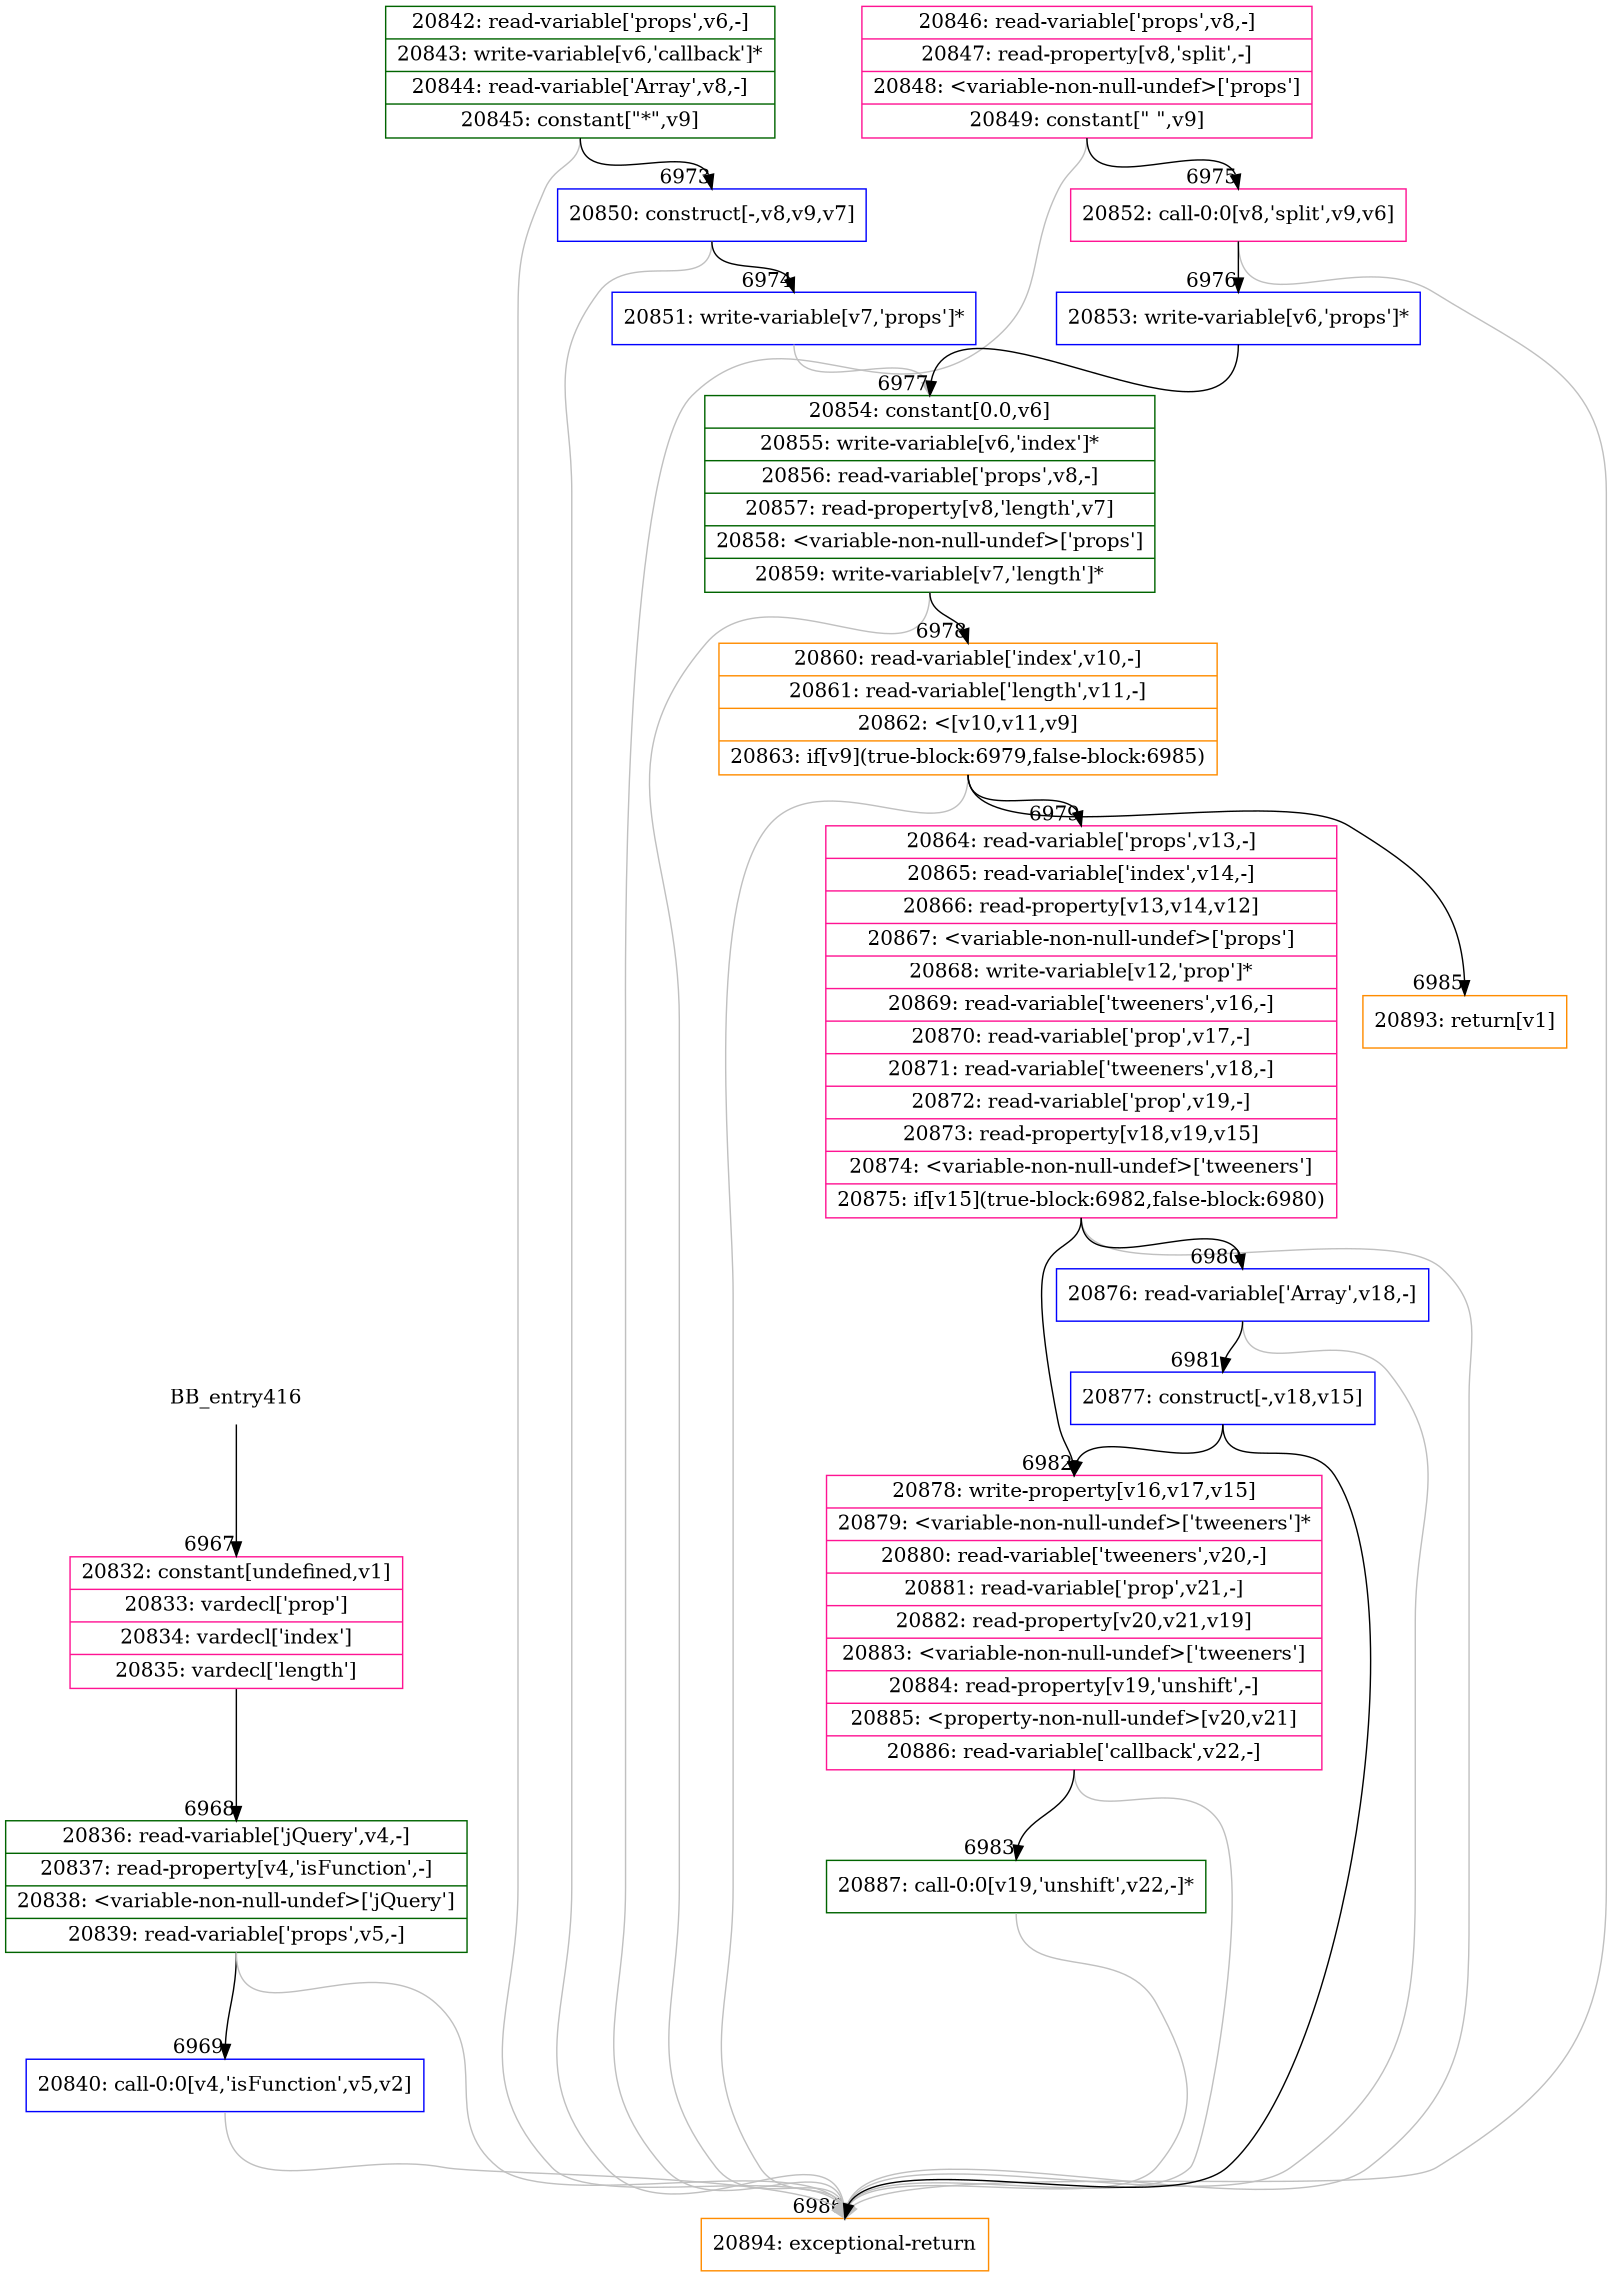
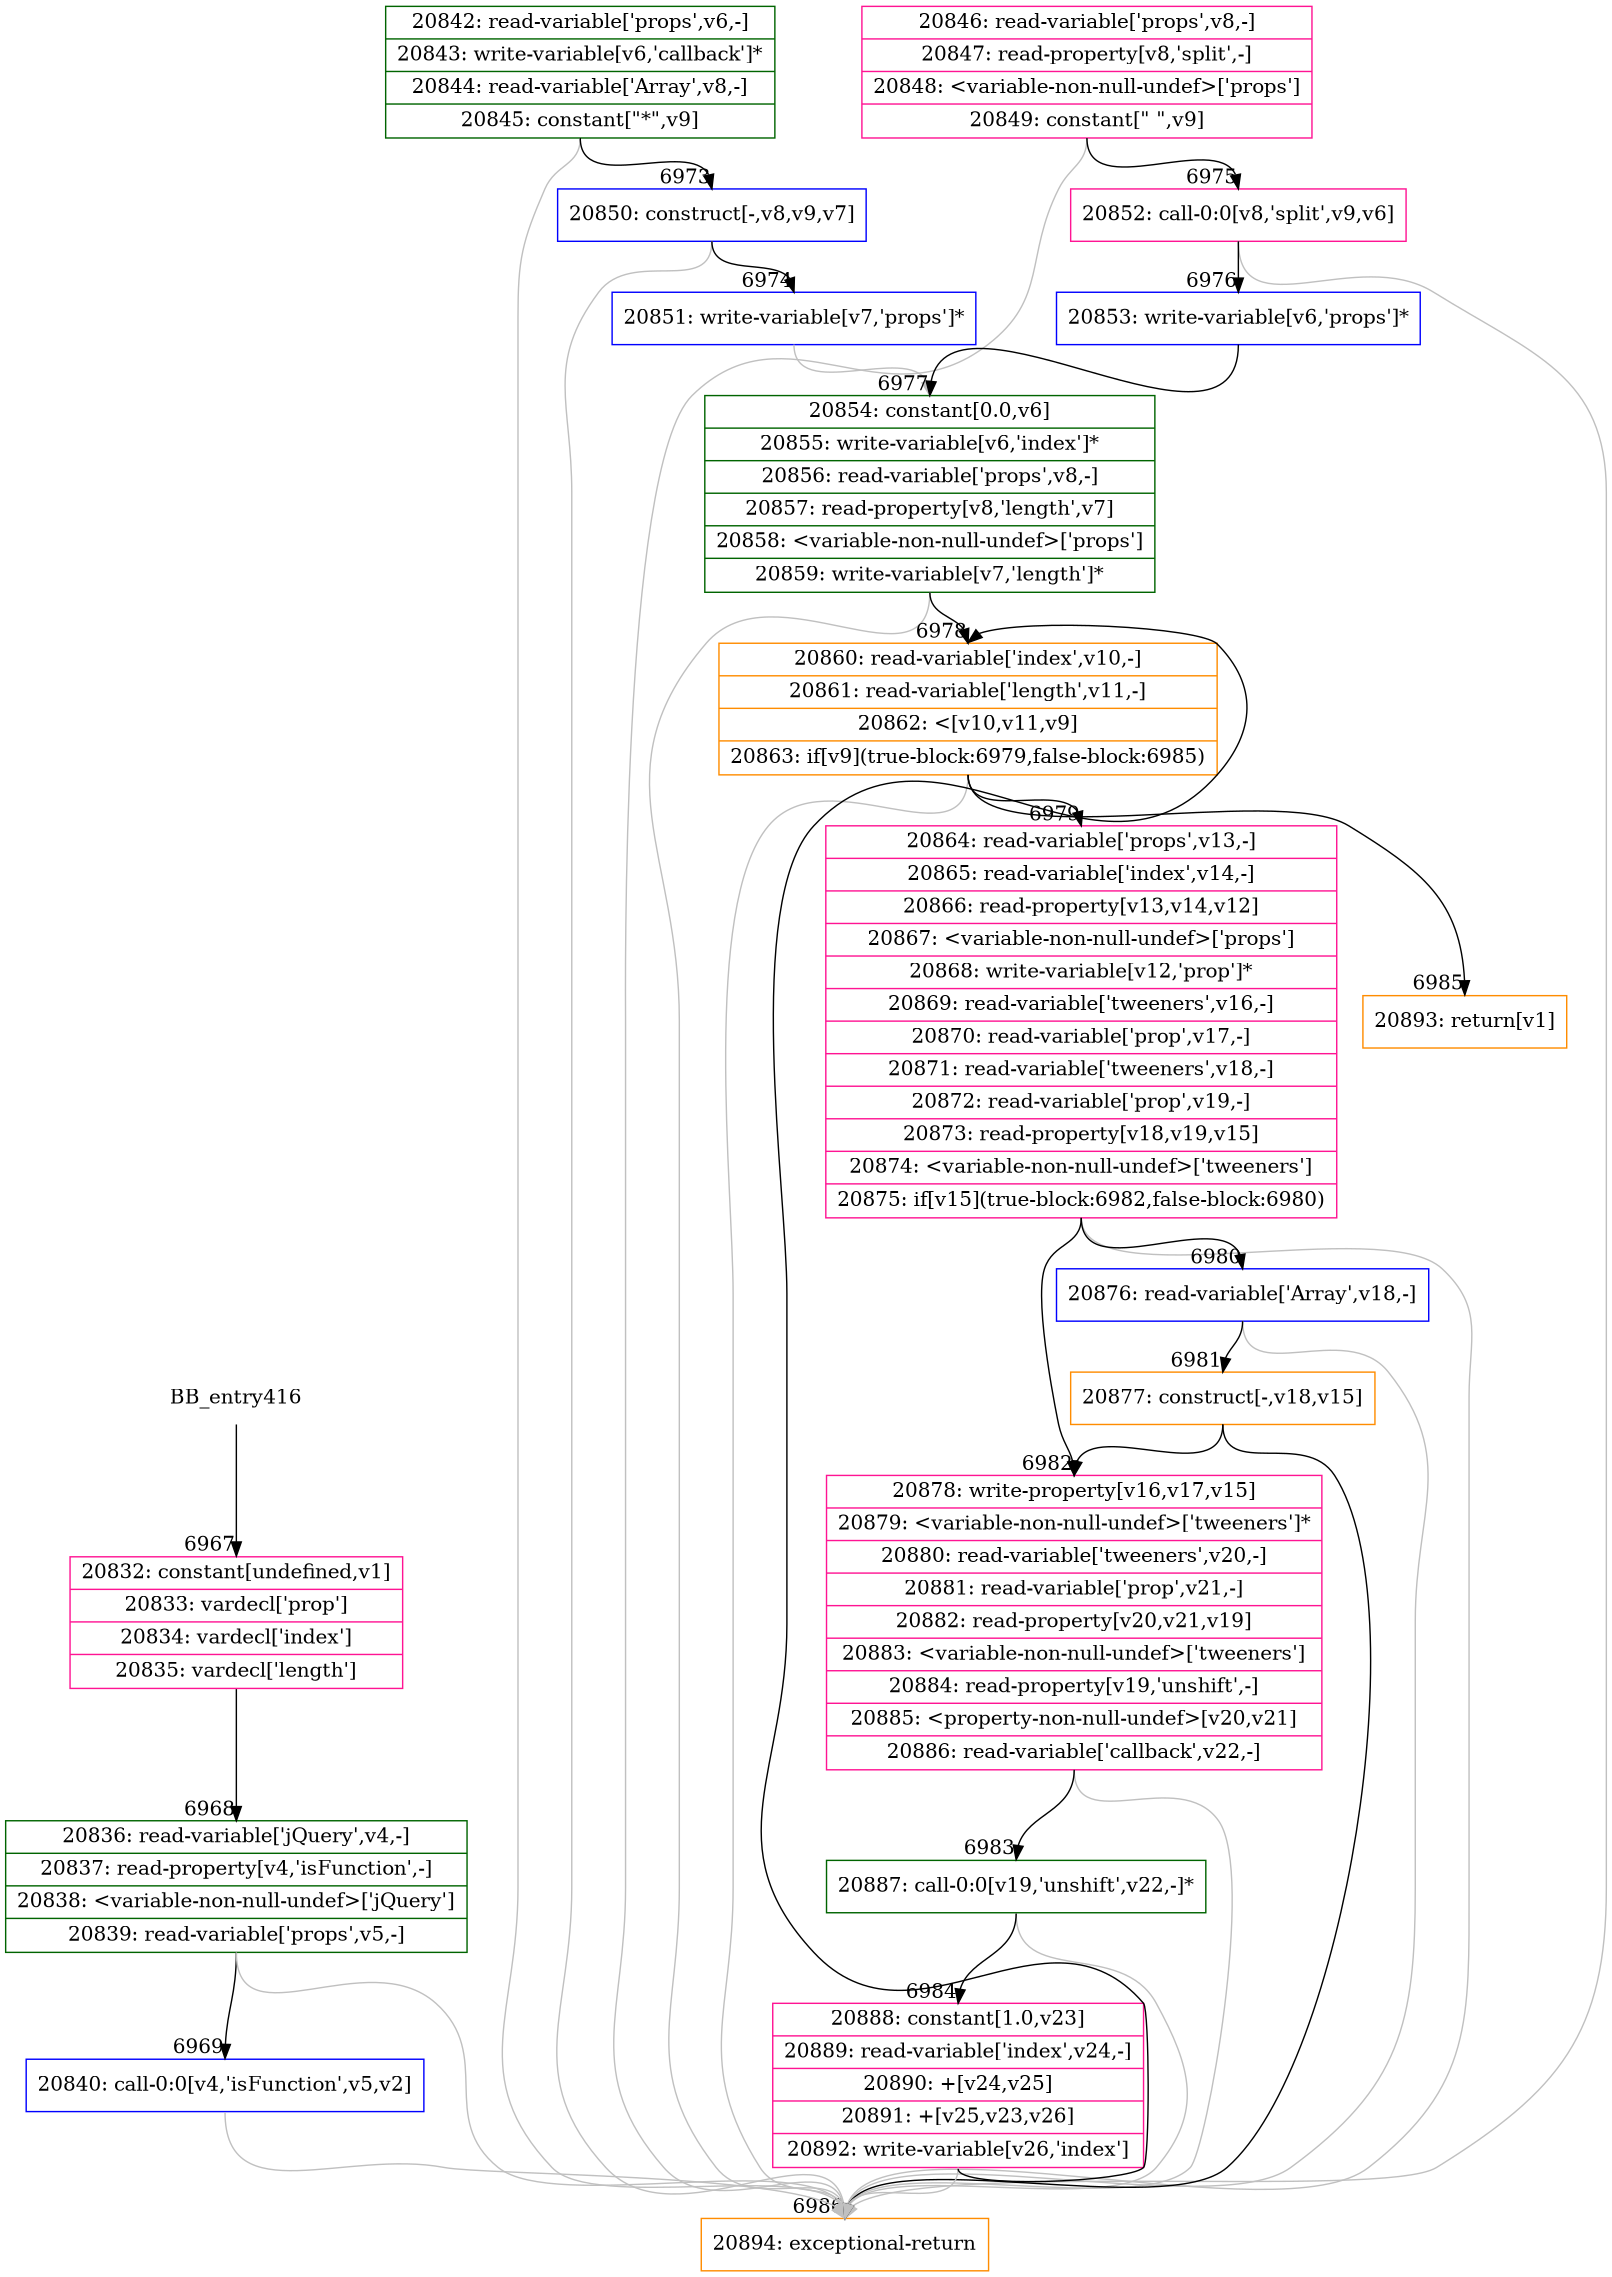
node "20877: construct[-,v18,v15]": color blue -> darkorange
node "20888: constant[1.0,v23]": added
